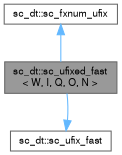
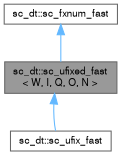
node "sc_dt::sc_fxnum_ufix": label "sc_dt::sc_fxnum_ufix" -> "sc_dt::sc_fxnum_fast"
edge "sc_dt::sc_ufixed_fast < W, I, Q, O, N >" -> "sc_dt::sc_ufix_fast": reversed
